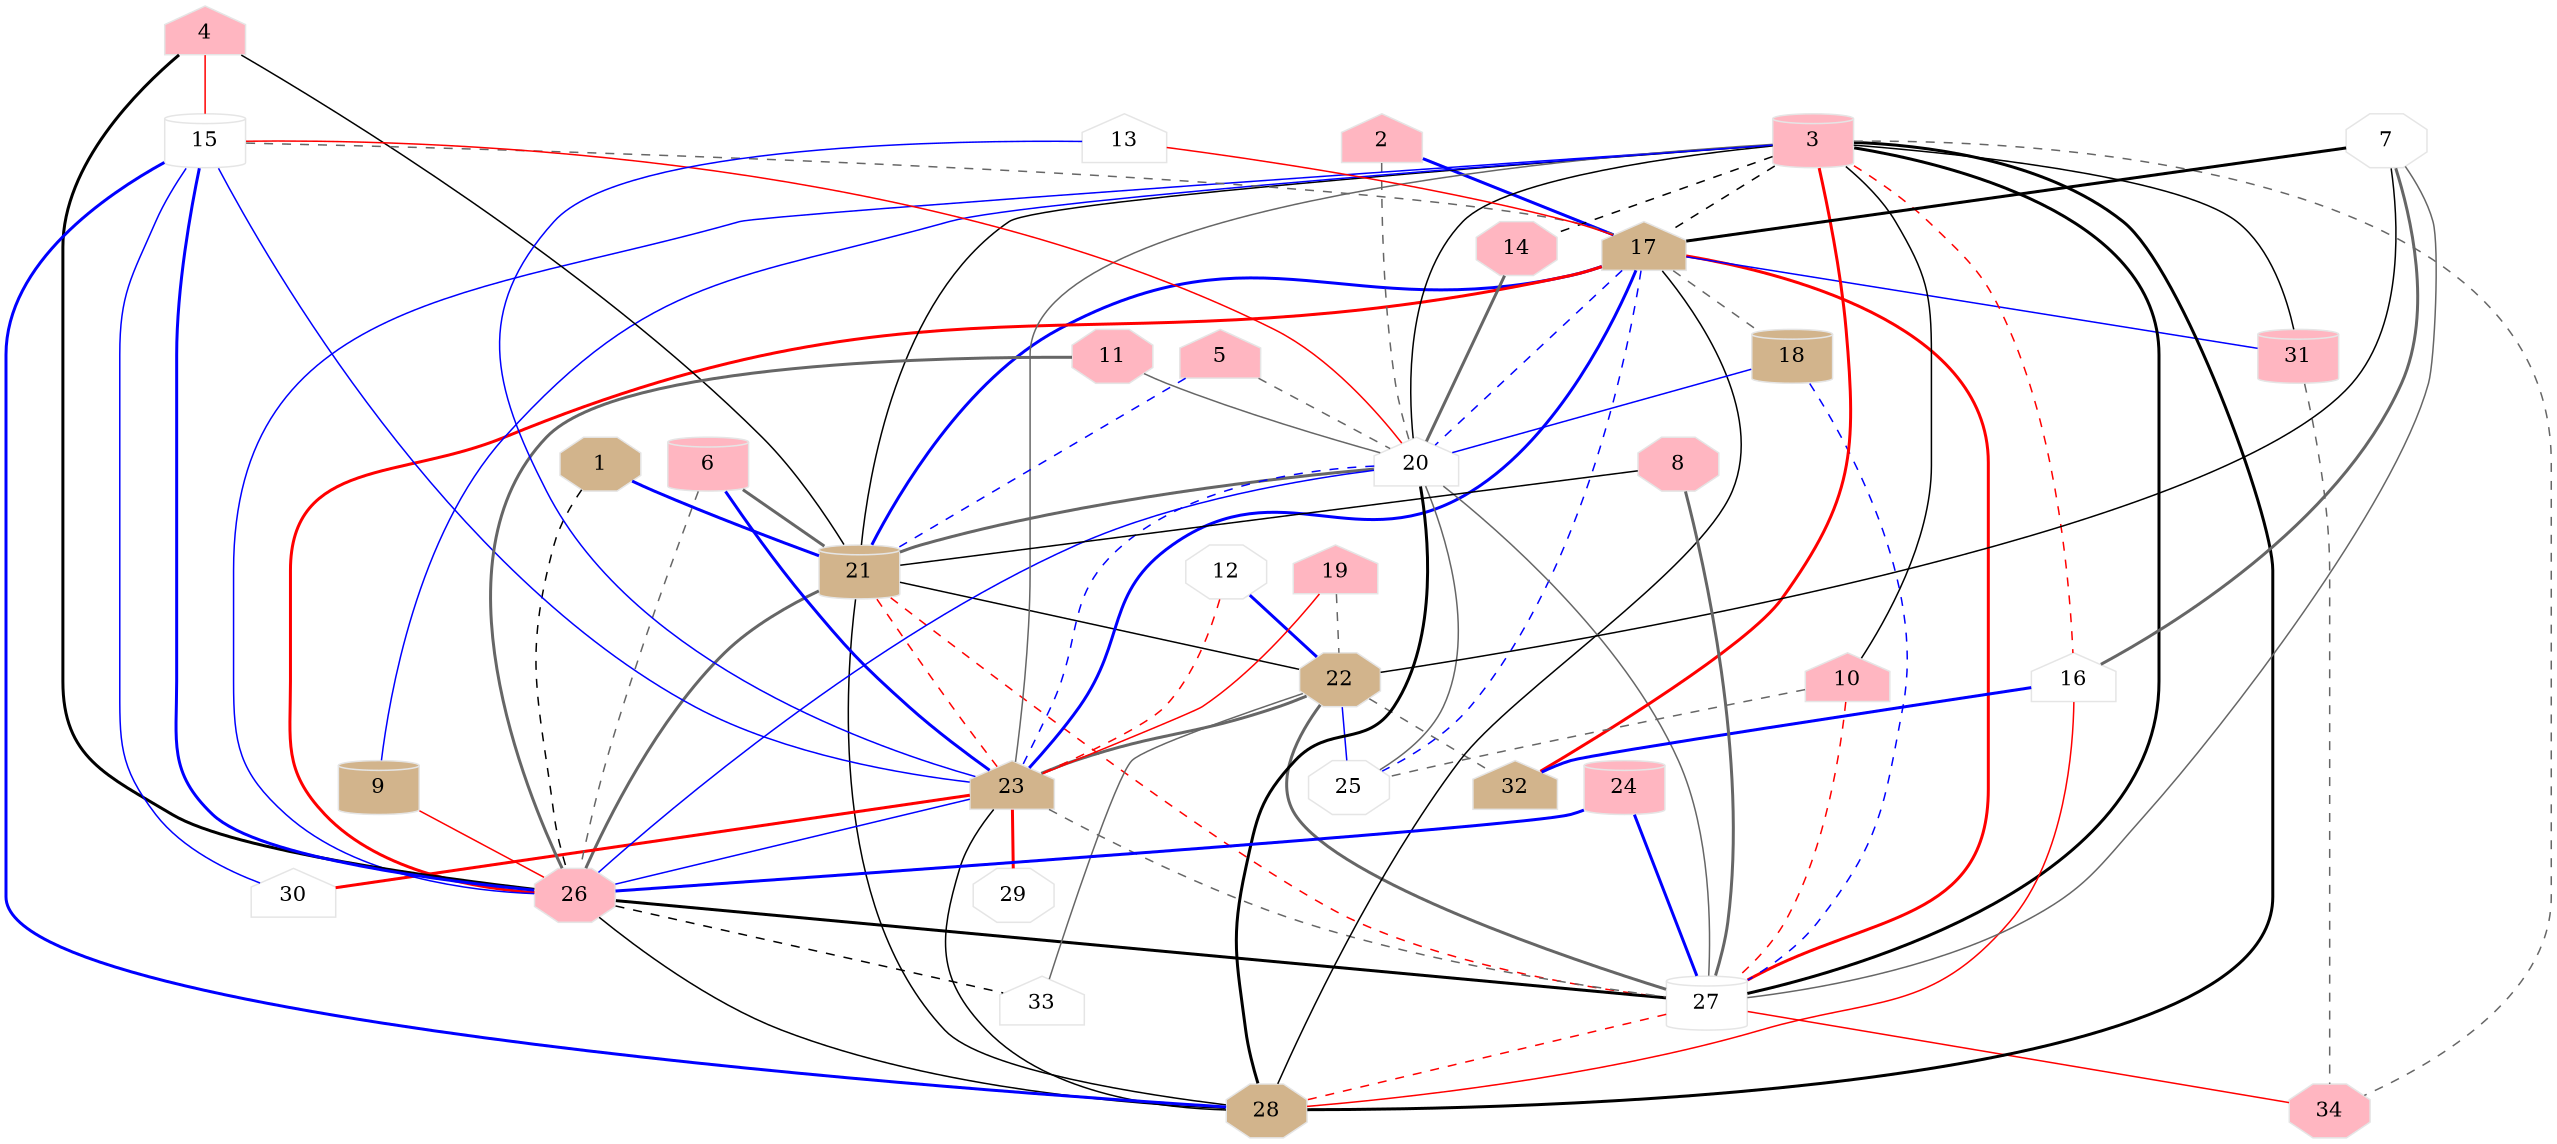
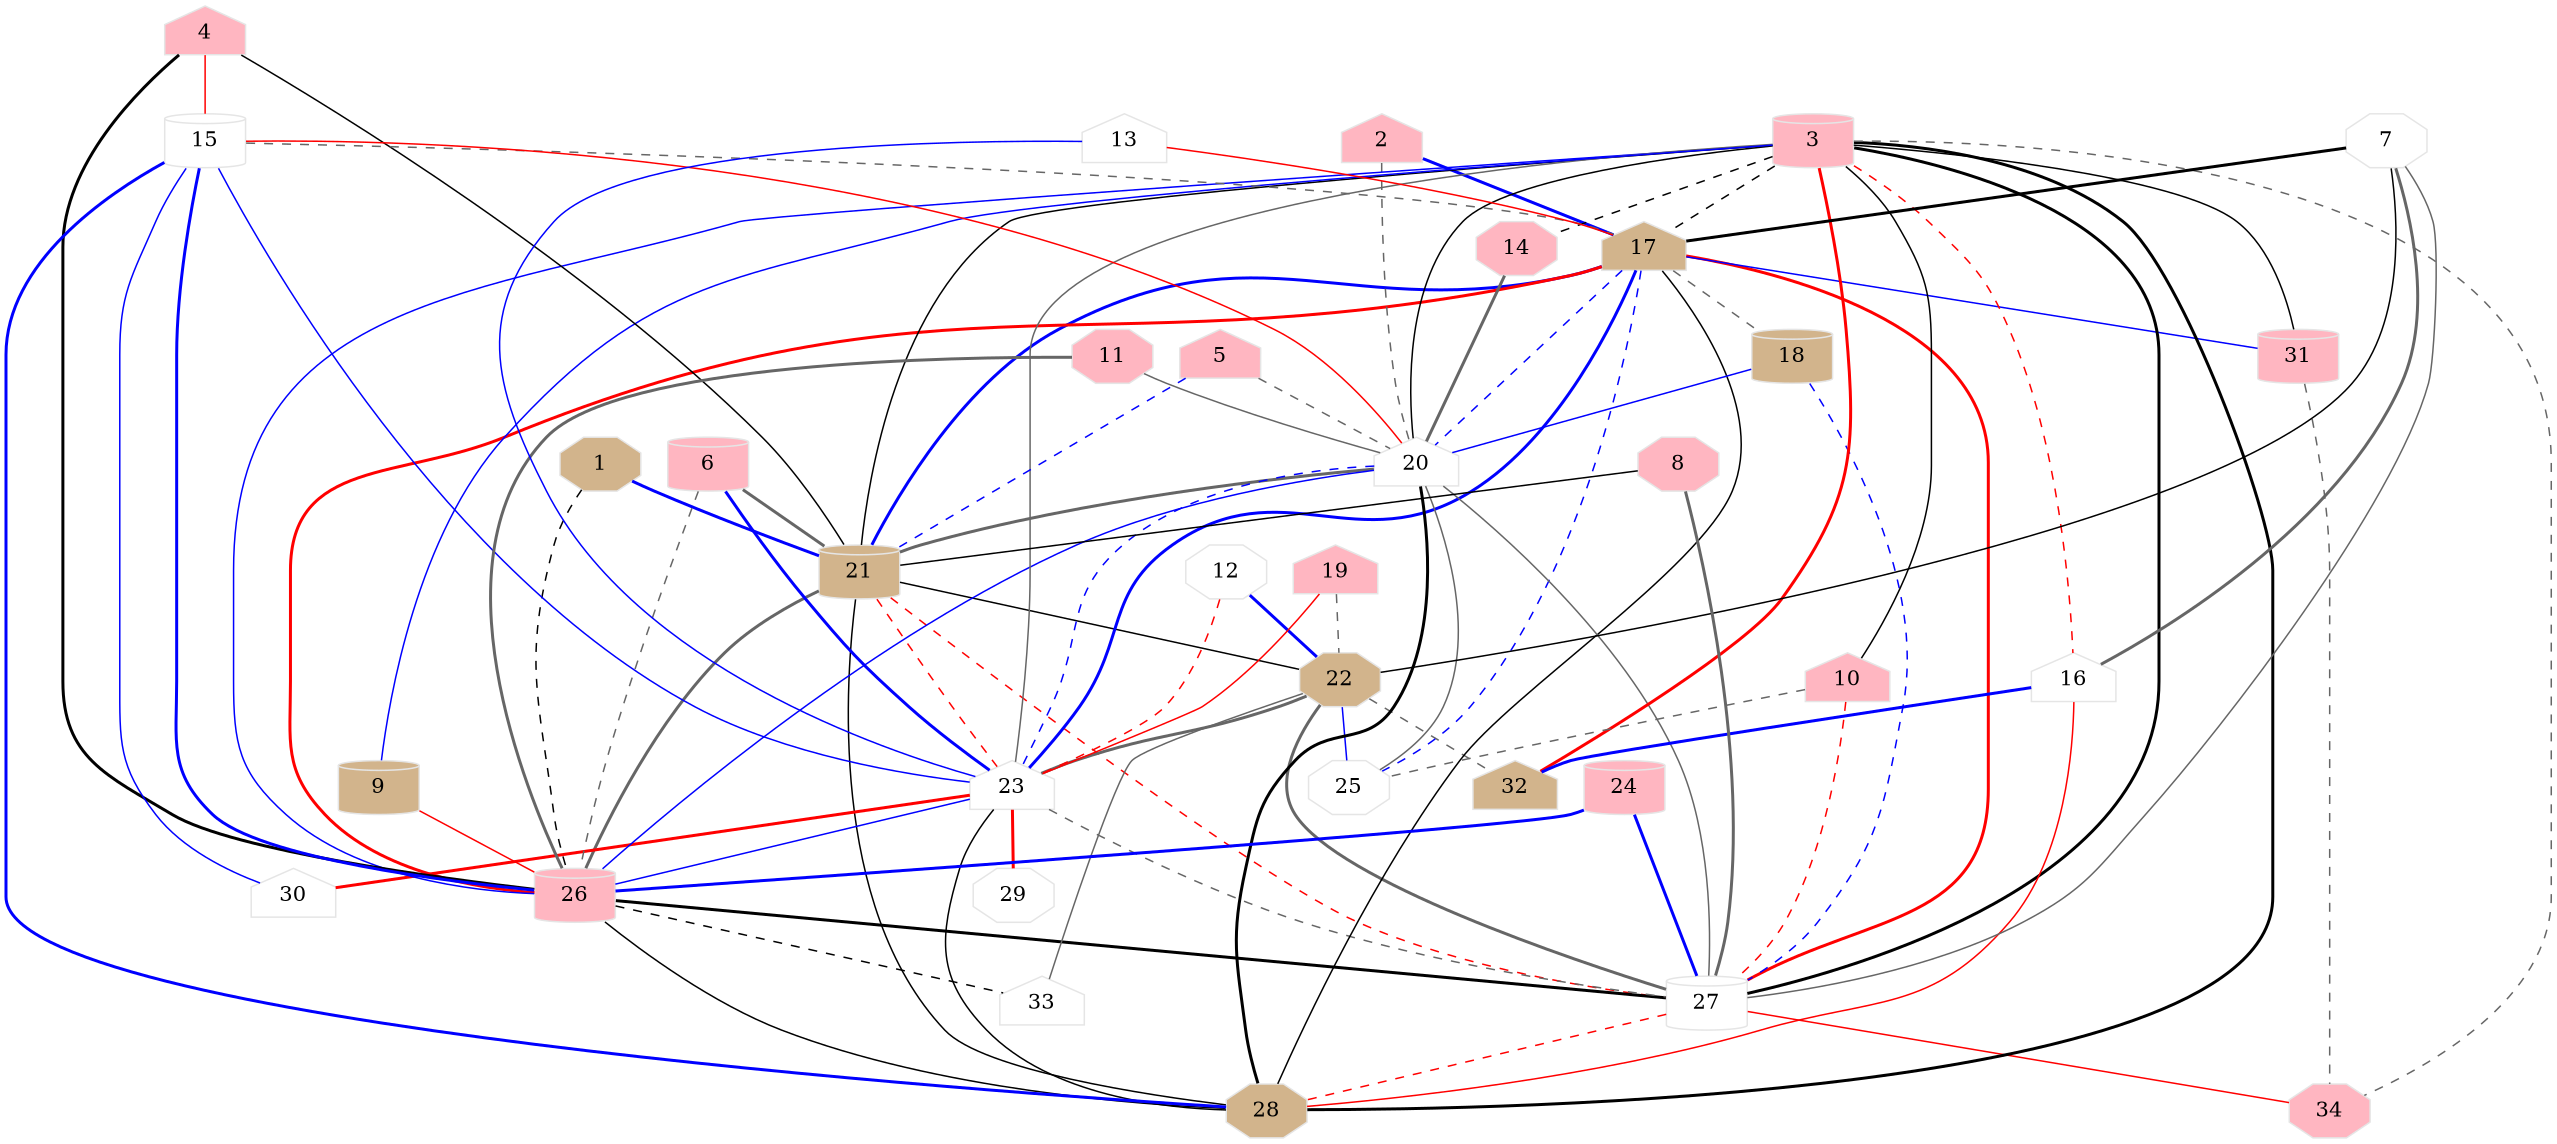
node "23": fillcolor tan -> white
node "26": shape octagon -> cylinder
